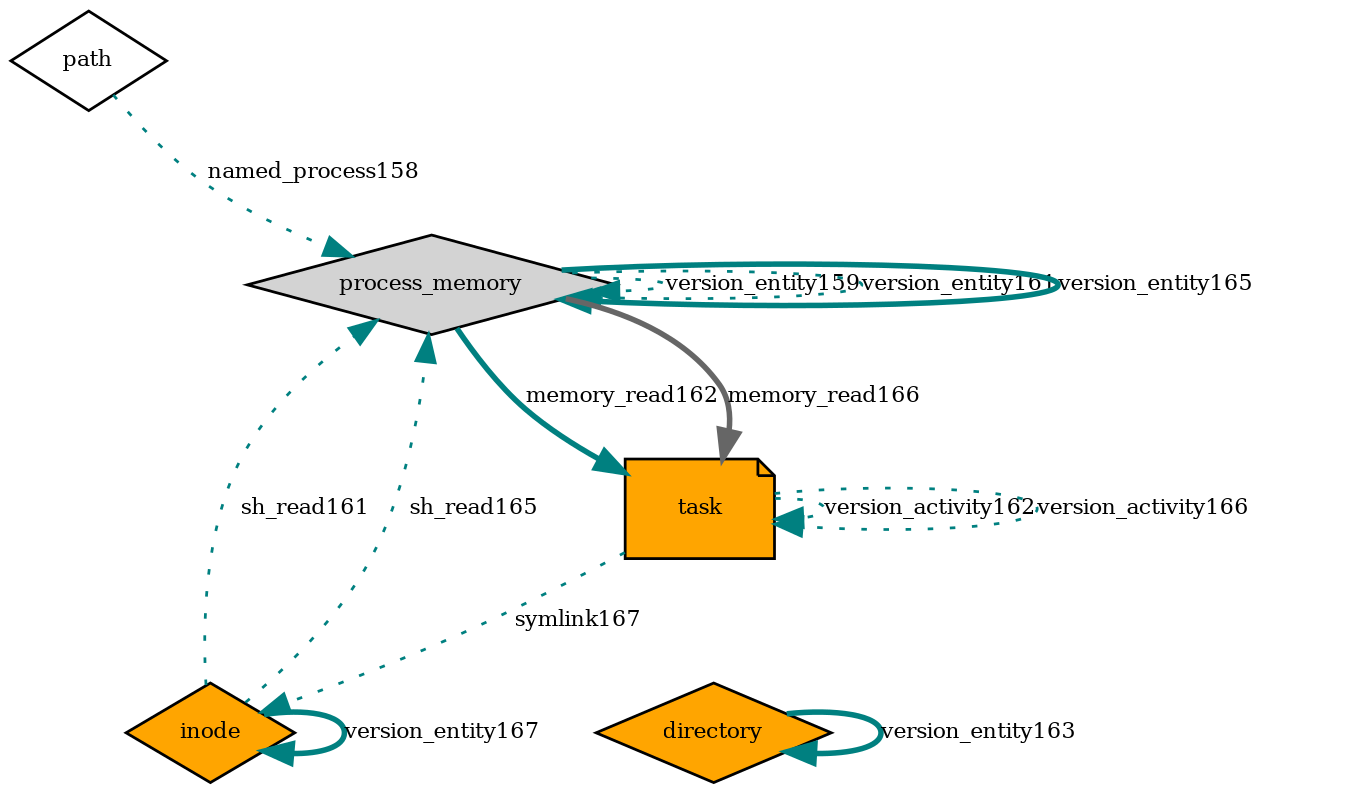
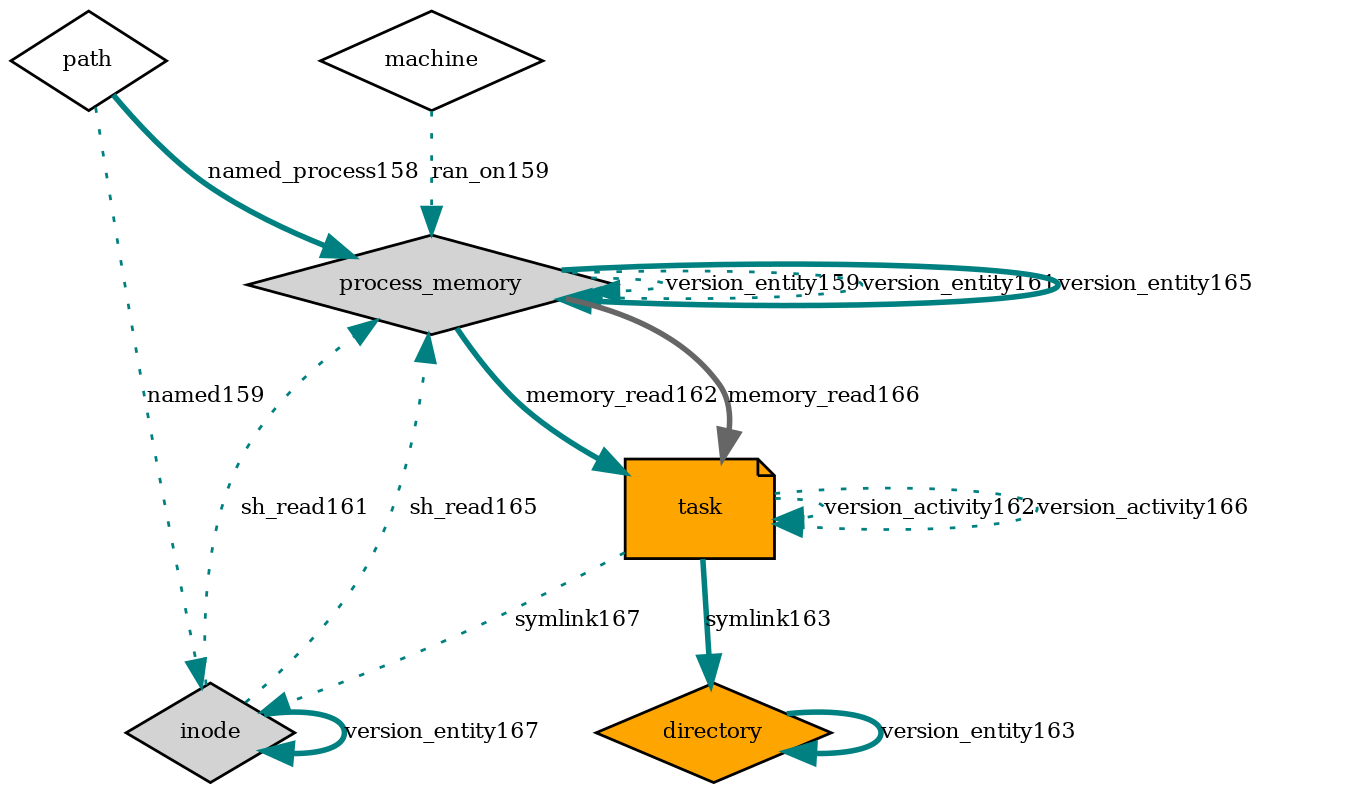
node "machine": added
edge "path" -> "process_memory": style dotted -> bold
edge "path" -> "inode": added, label "named159"
edge "task" -> "directory": added, label "symlink163"
node "inode": fillcolor orange -> lightgrey
